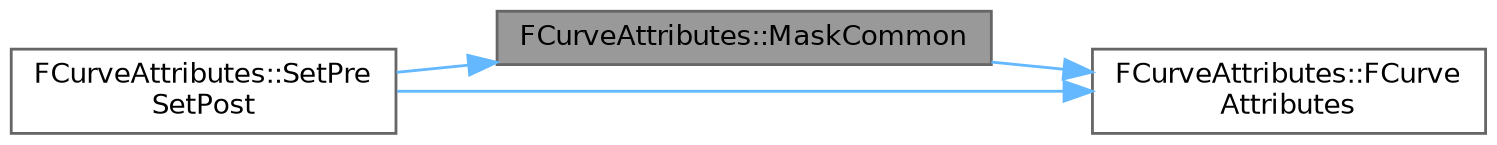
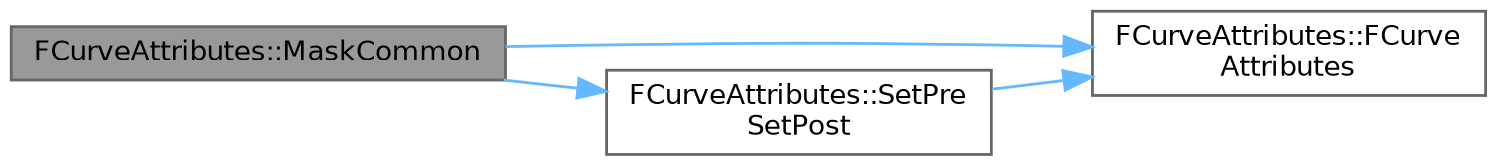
edge "FCurveAttributes::SetPre SetPost" -> "FCurveAttributes::MaskCommon": reversed
